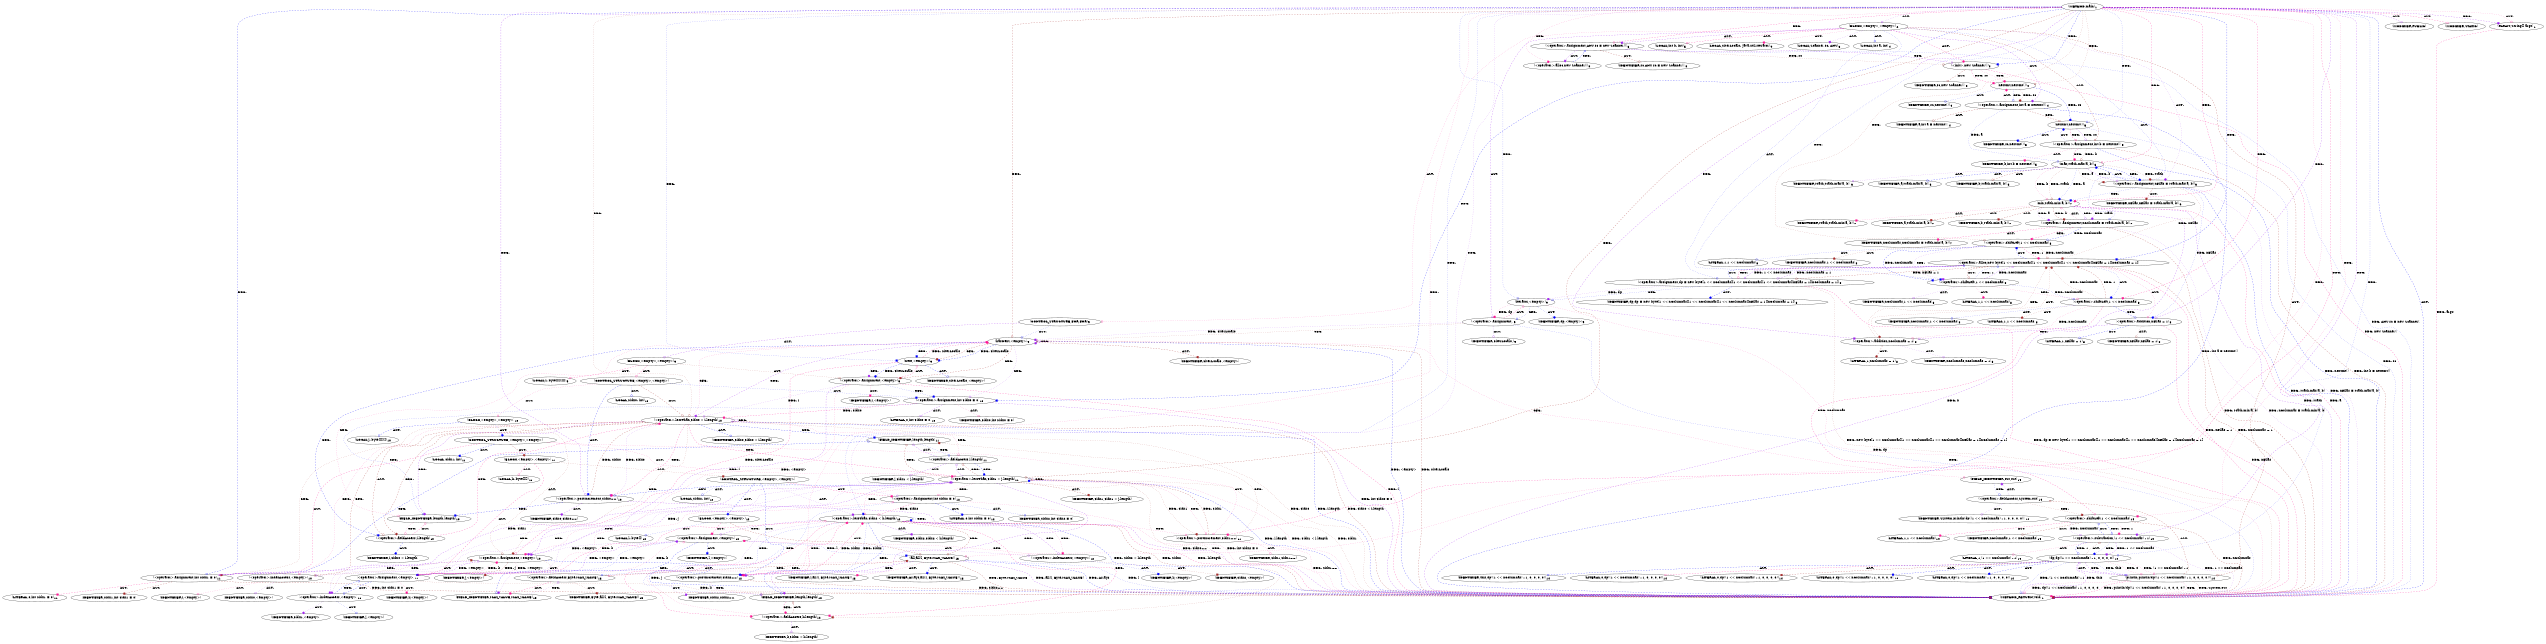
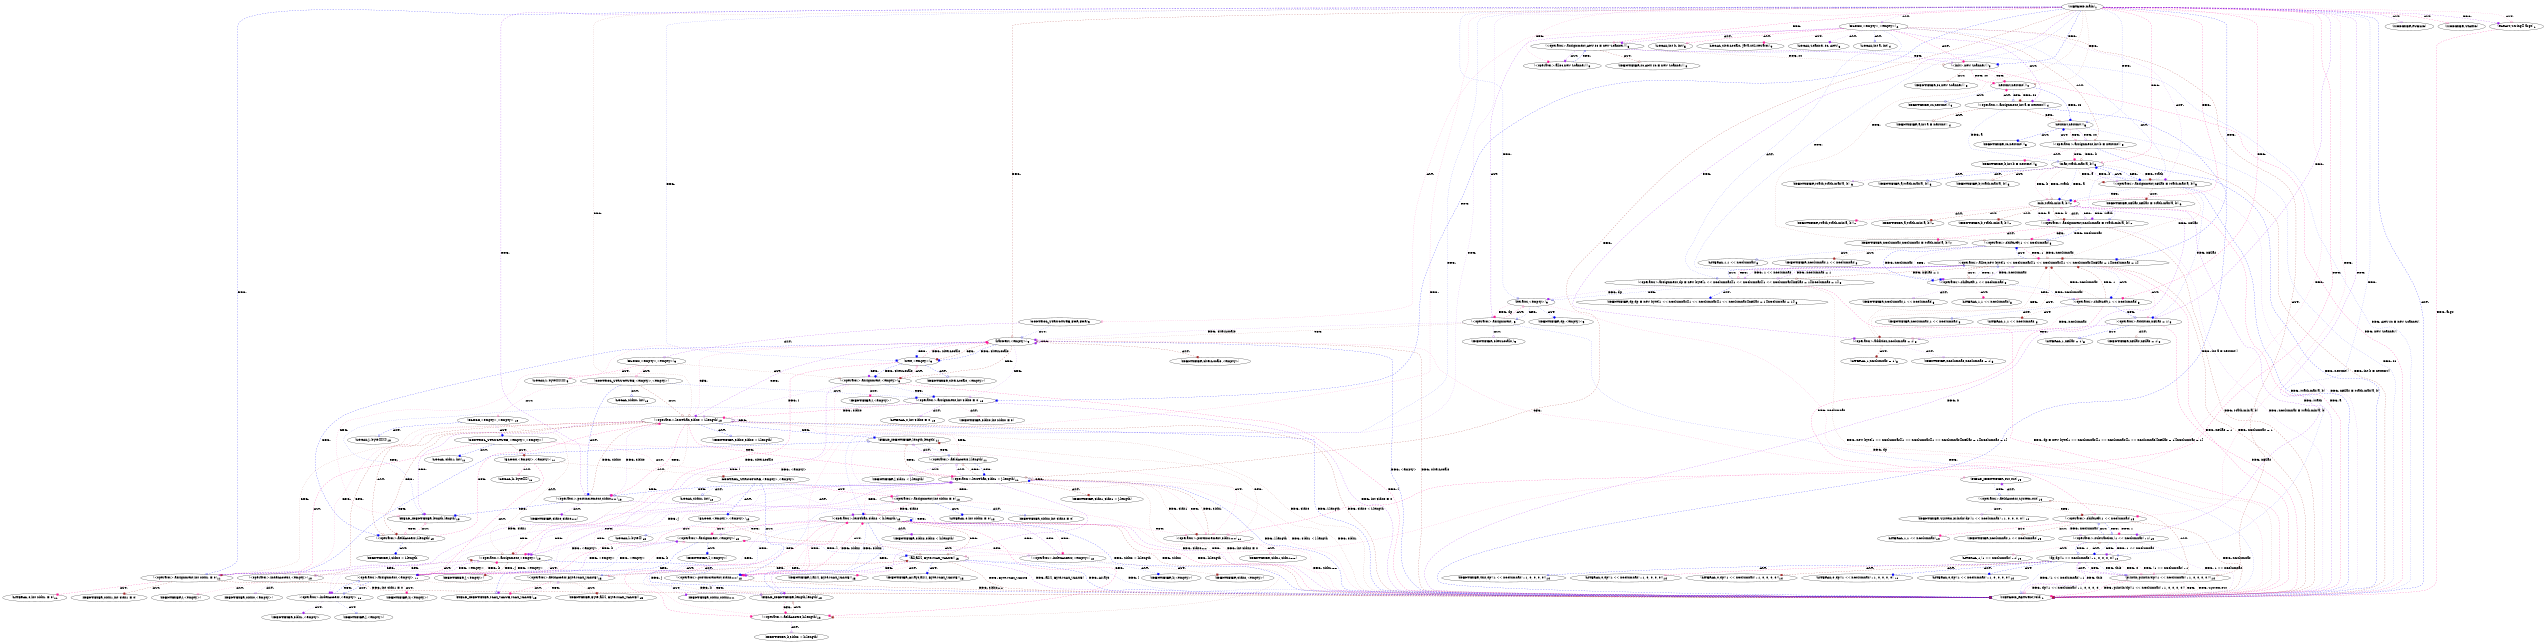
edge "(METHOD,main)" -> "(<operator>.postIncrement,$idx1++)": arrowhead box -> odot
edge "(<operator>.lessThan,$idx1 < j.length)" -> "(<operator>.postIncrement,$idx0++)": label "ANY: " -> "CFG: "
